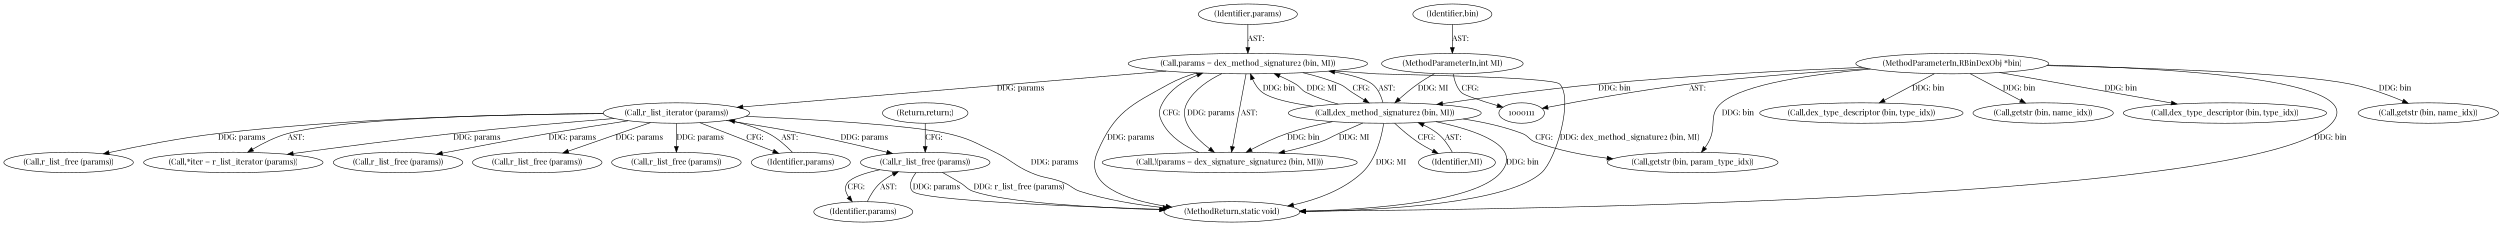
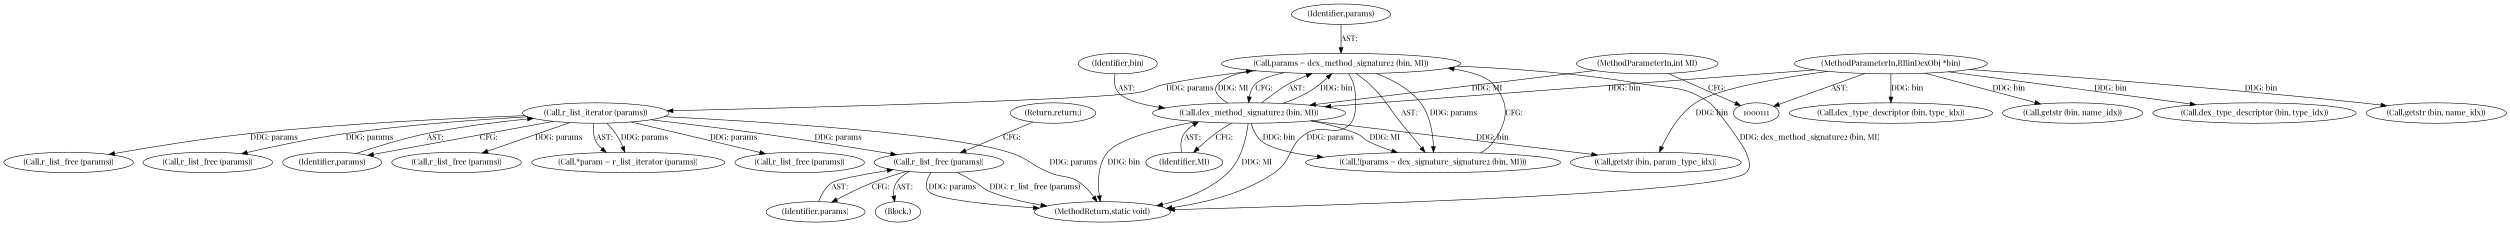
edge "(Identifier,bin)" -> "(MethodParameterIn,int MI)": now "(Identifier,bin)" -> "(Call,dex_method_signature2 (bin, MI))"
edge "(Call,dex_method_signature2 (bin, MI))" -> "(Call,getstr (bin, param_type_idx))": label "CFG: " -> "DDG: bin"
node "(Call,*iter = r_list_iterator (params))": label "(Call,*iter = r_list_iterator (params))" -> "(Call,*param = r_list_iterator (params))"
edge "(MethodParameterIn,RBinDexObj *bin)" -> "(MethodReturn,static void)": removed, label "DDG: bin"
node "(Block,)": added
